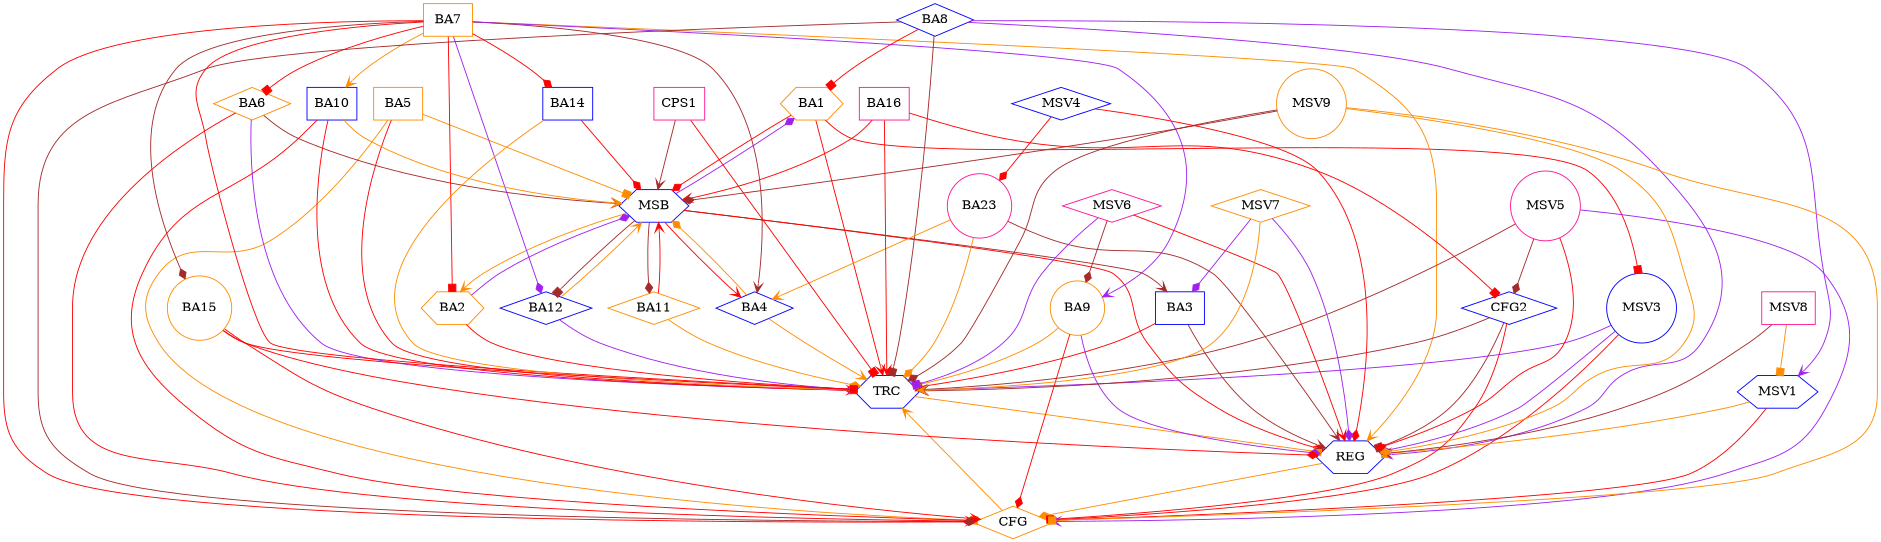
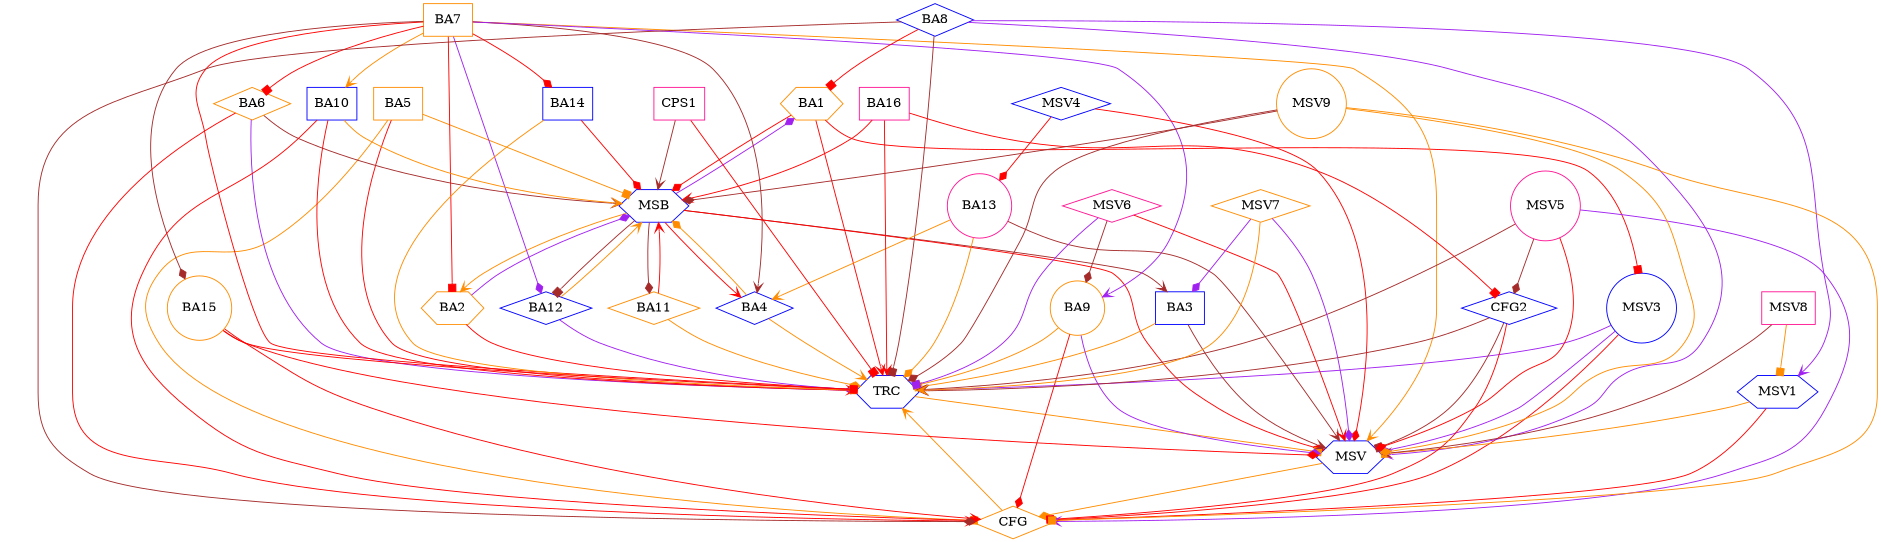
node "BA23": label "BA23" -> "BA13"
edge "BA3" -> "TRC": color red -> darkorange
node "REG": label "REG" -> "MSV"
edge "BA7" -> "CFG": removed
